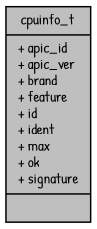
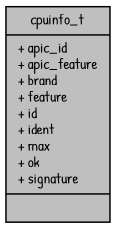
node "cpuinfo_t": text "+ apic_ver" -> "+ apic_feature"
